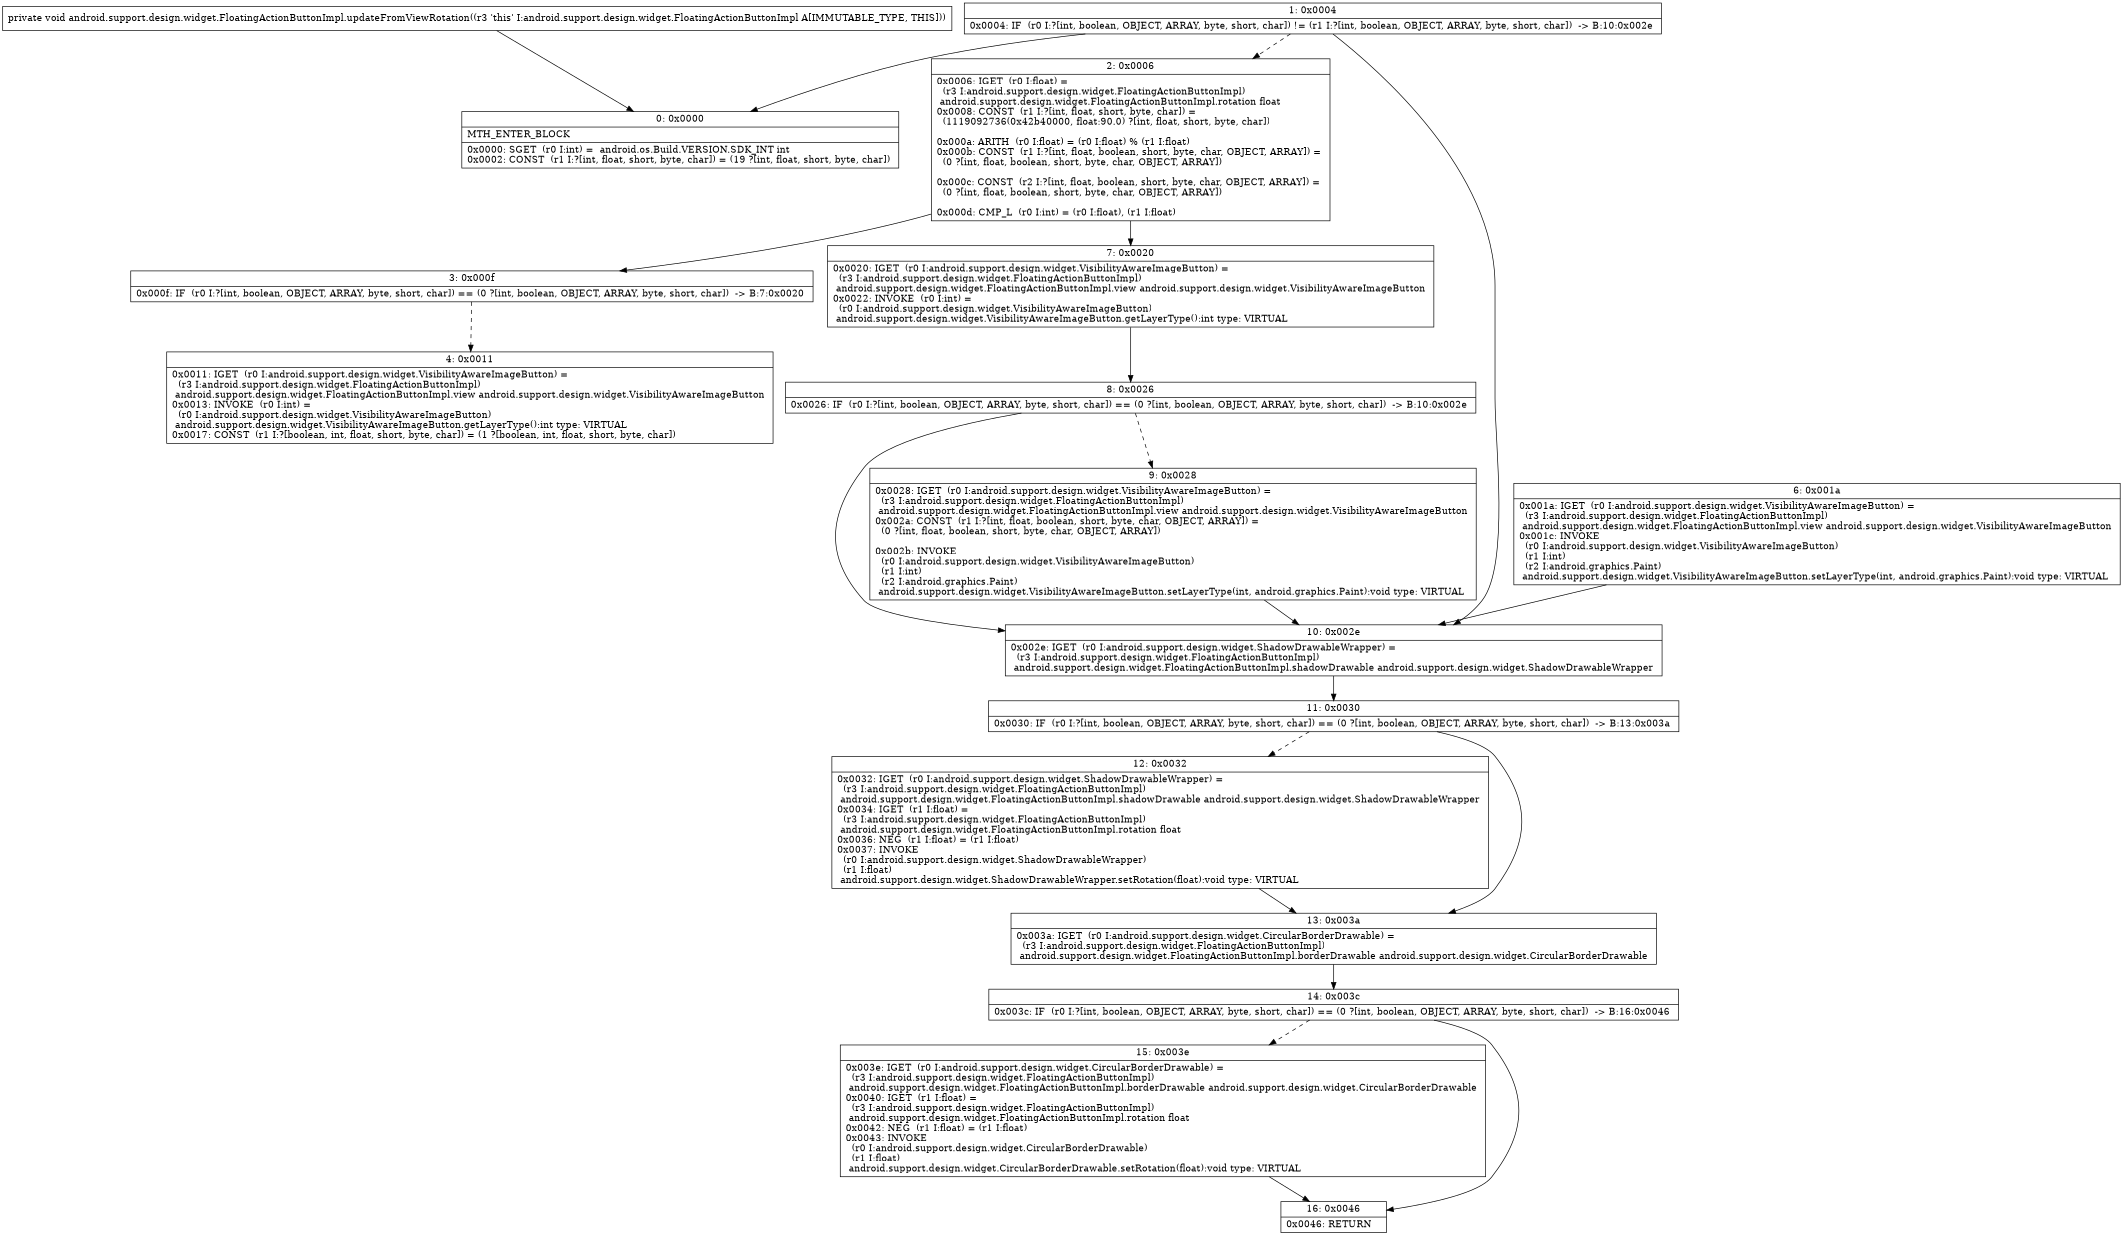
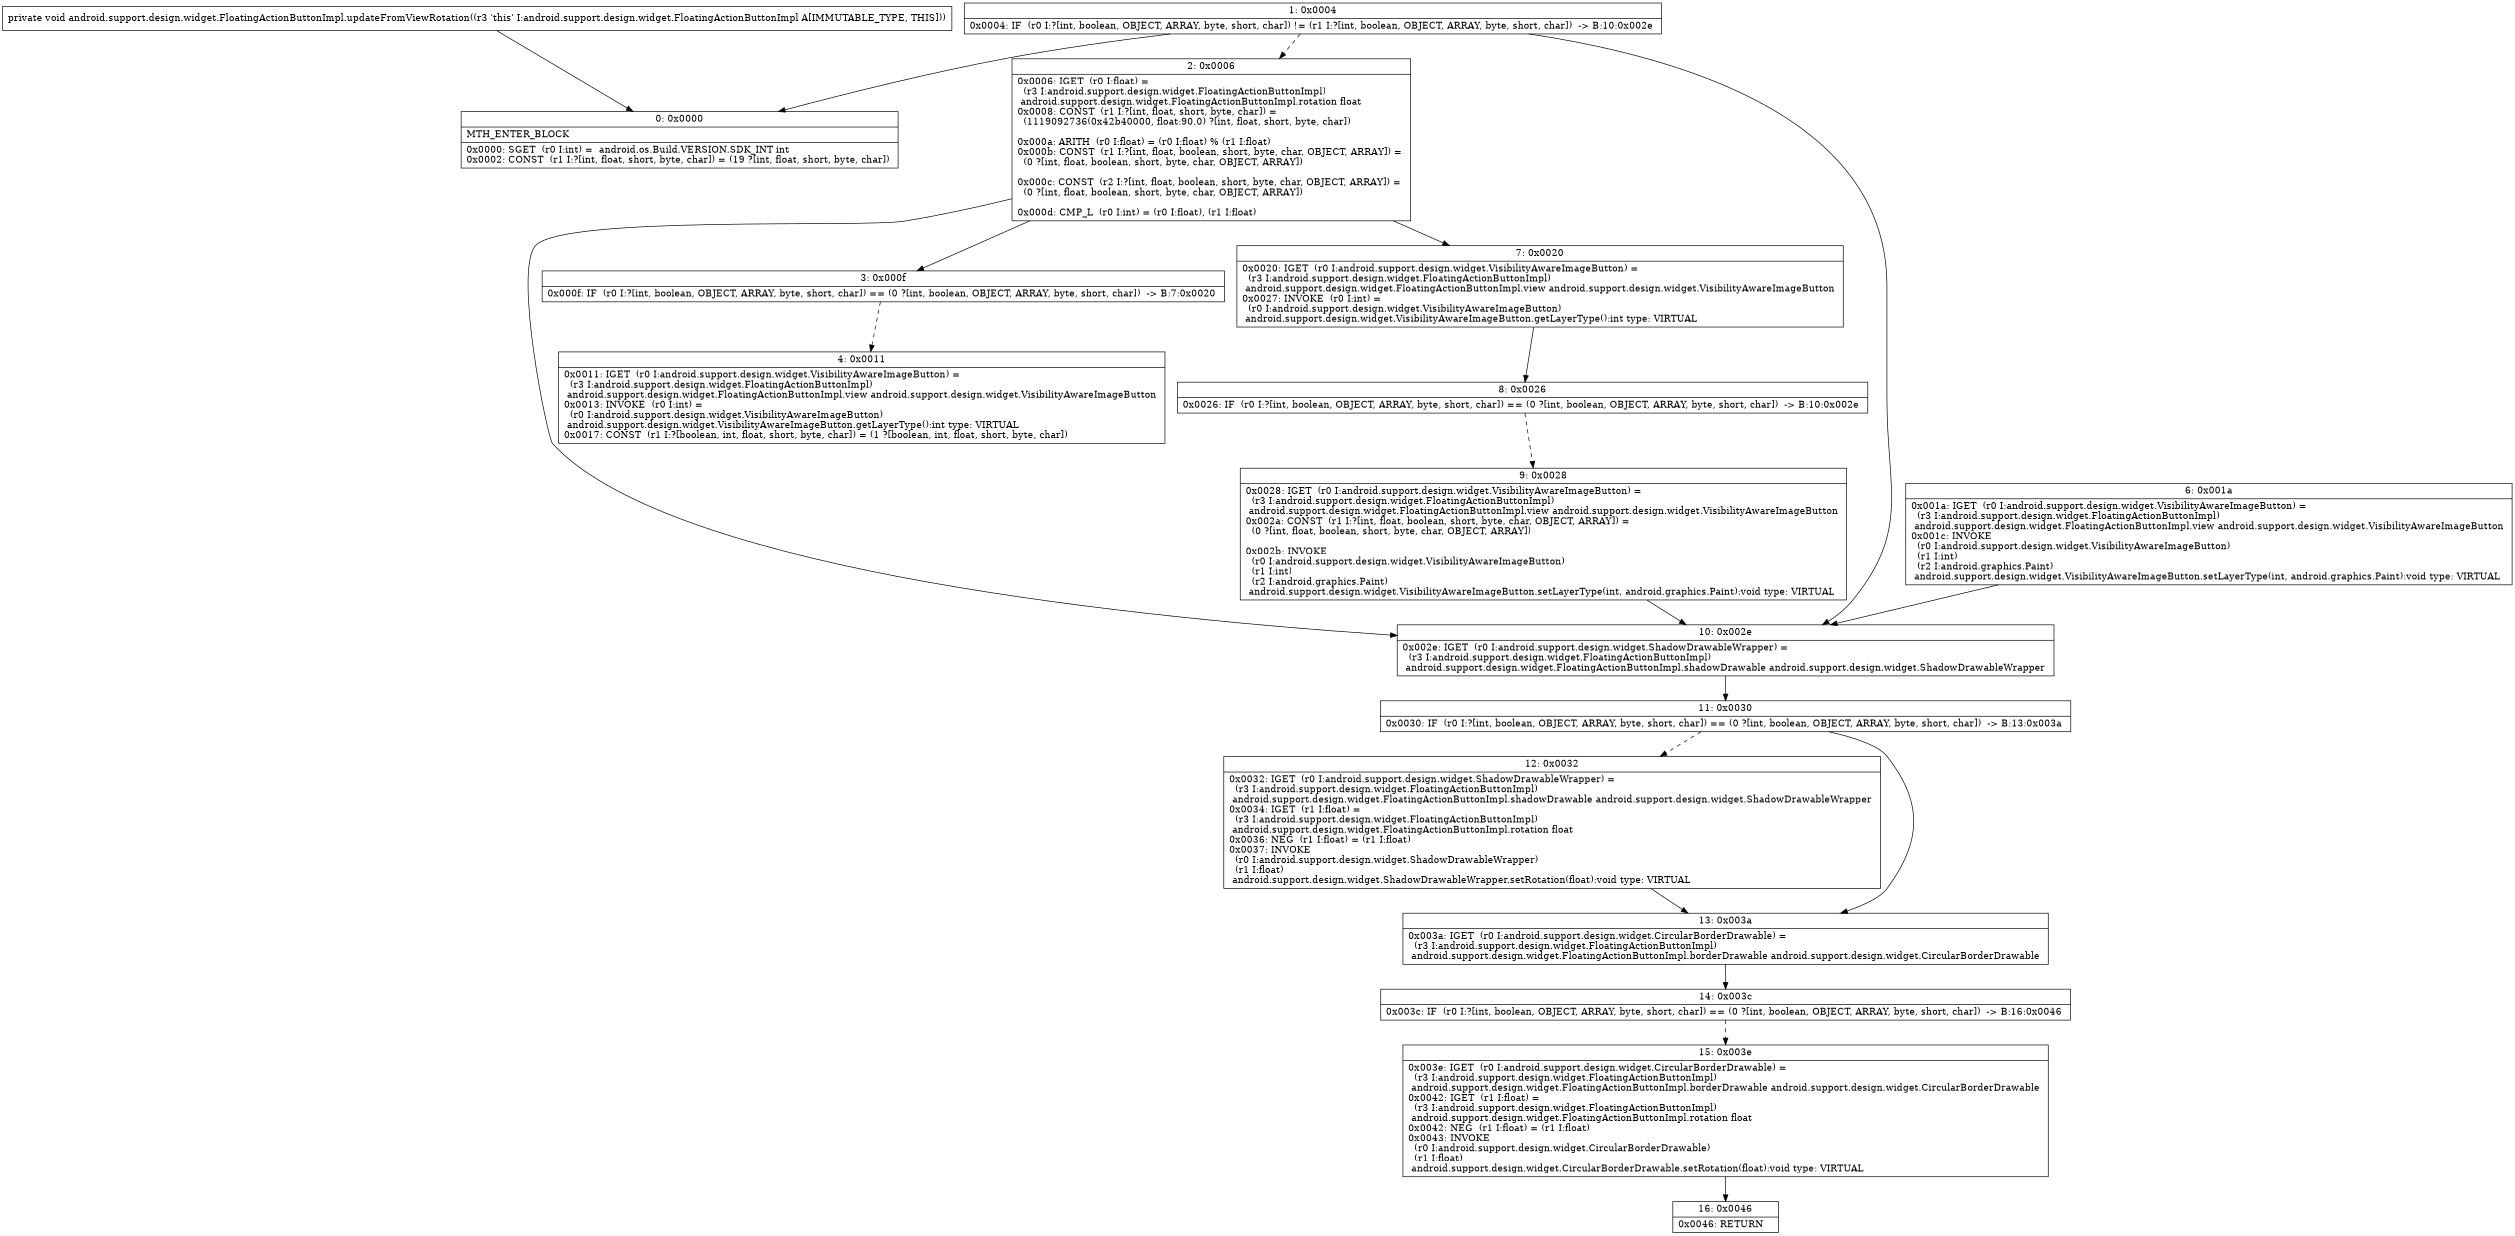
node "7: 0x0020": text "0x0022: INVOKE  (r0 I:int) =" -> "0x0027: INVOKE  (r0 I:int) ="
edge "8: 0x0026" -> "10: 0x002e": now "2: 0x0006" -> "10: 0x002e"
node "15: 0x003e": text "0x0040: IGET  (r1 I:float) =" -> "0x0042: IGET  (r1 I:float) ="
edge "14: 0x003c" -> "16: 0x0046": removed
